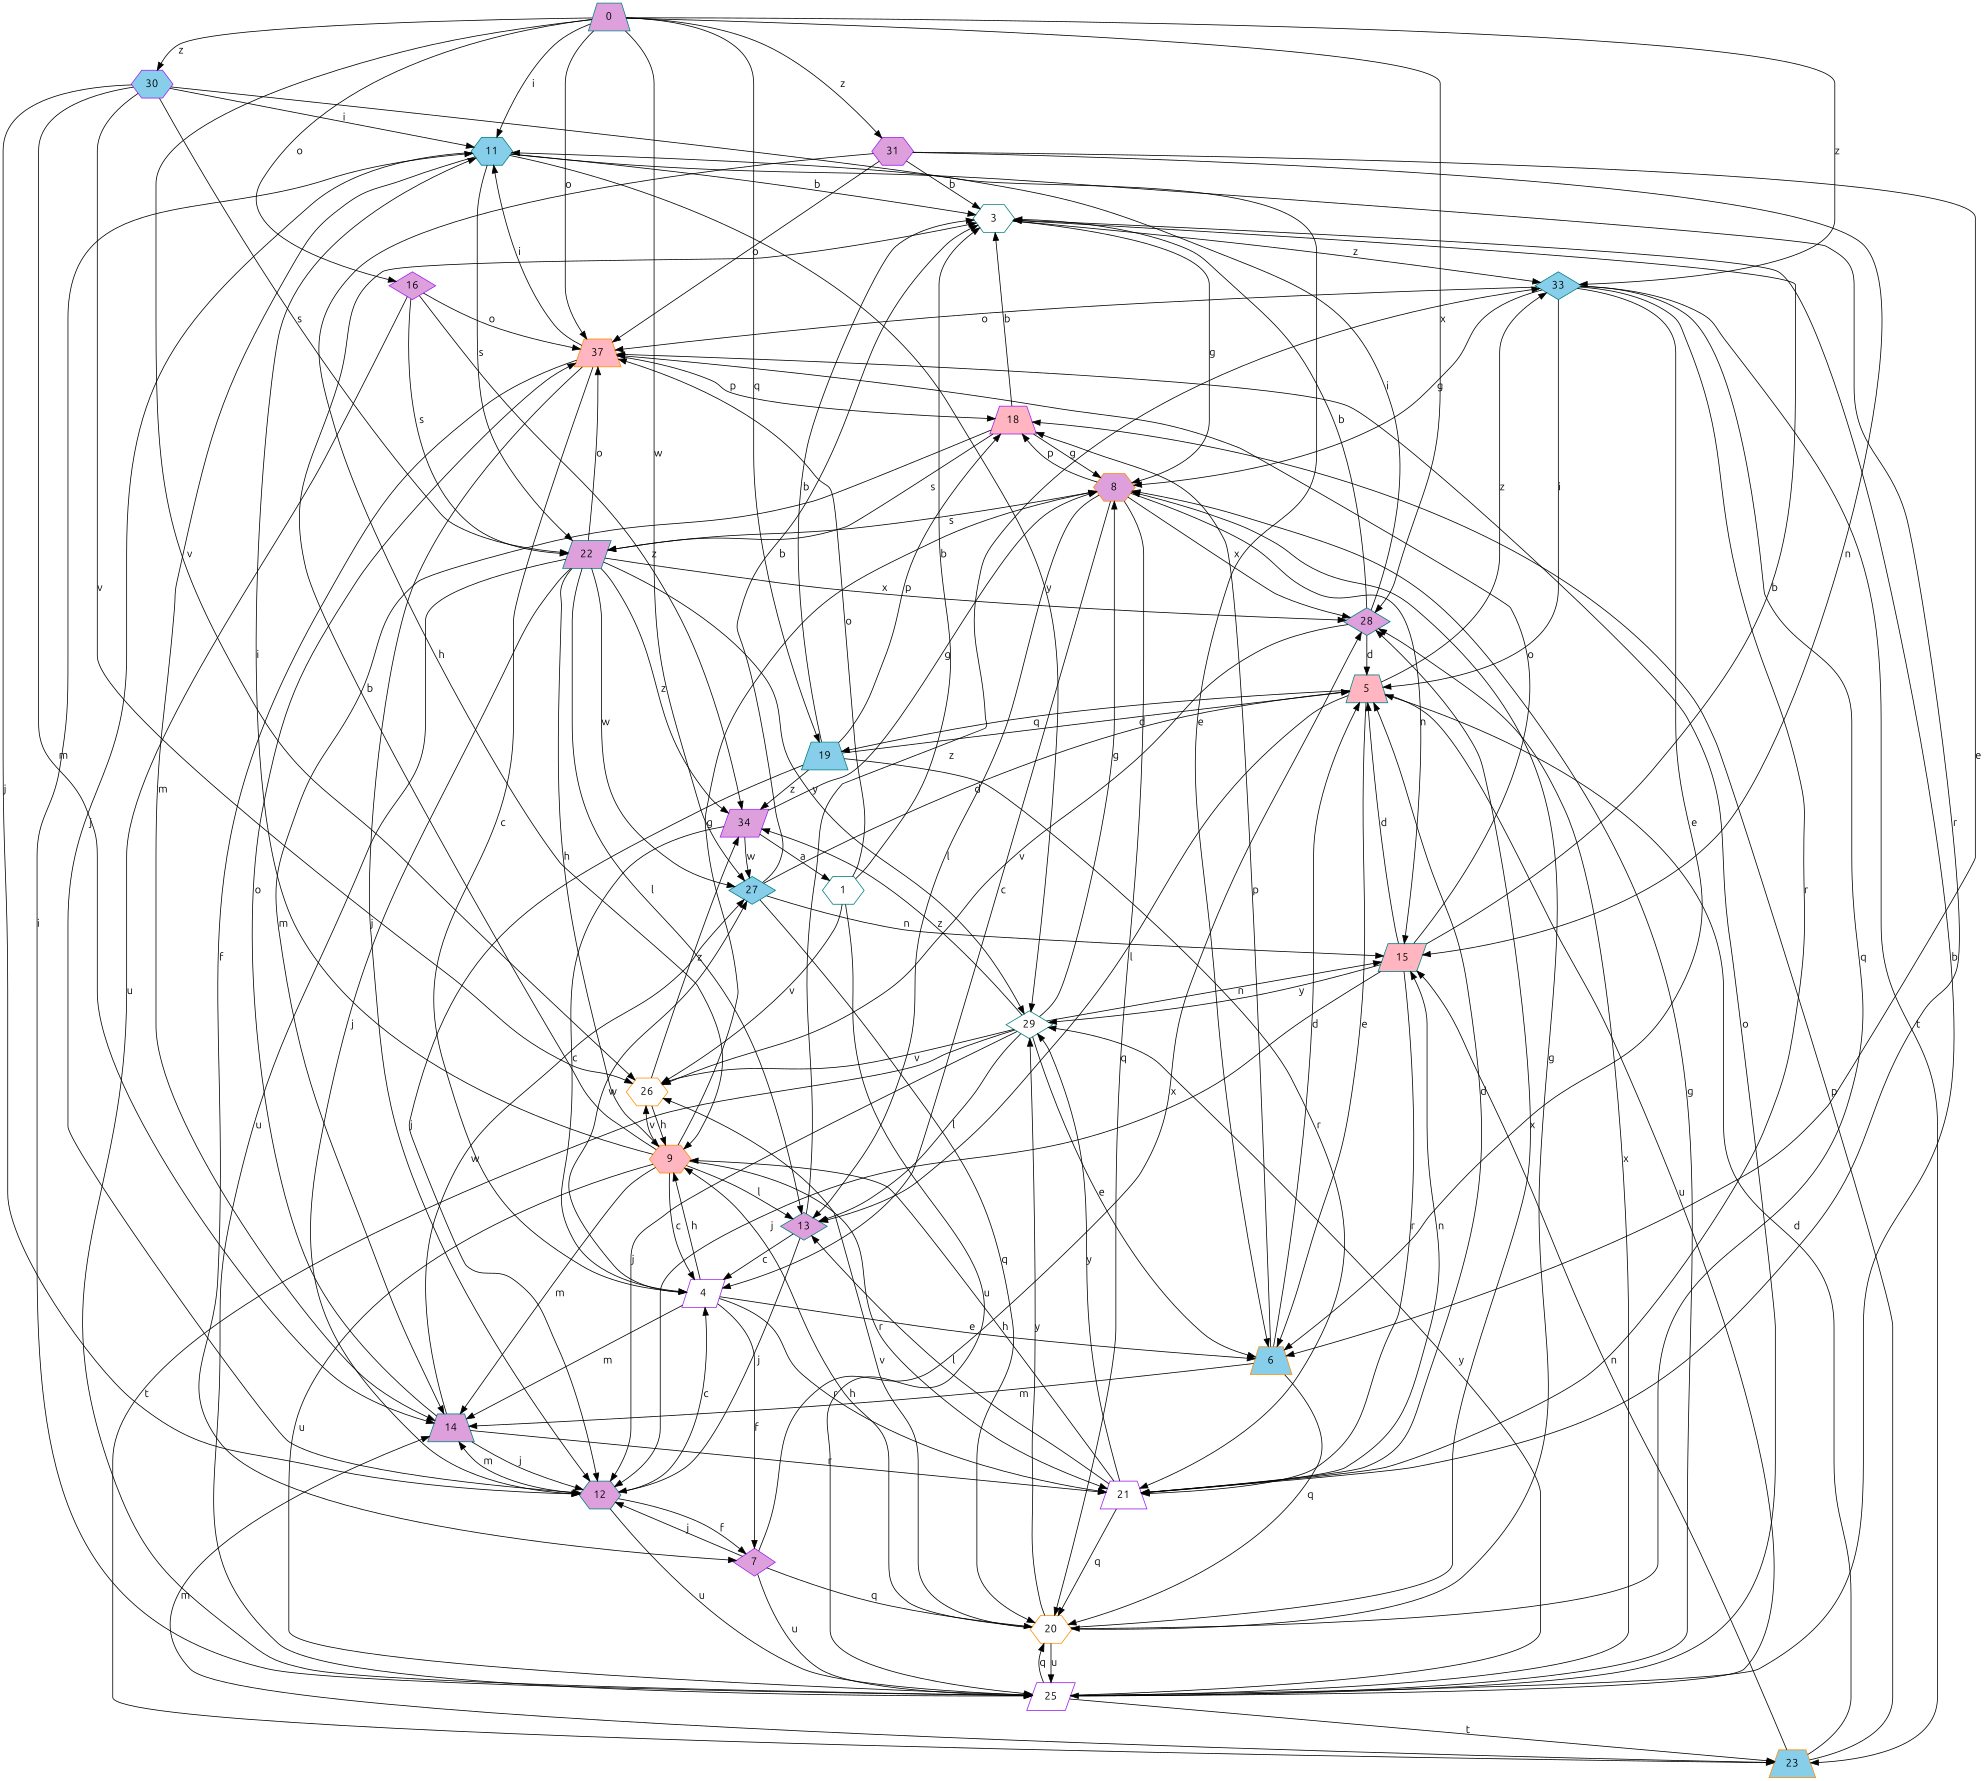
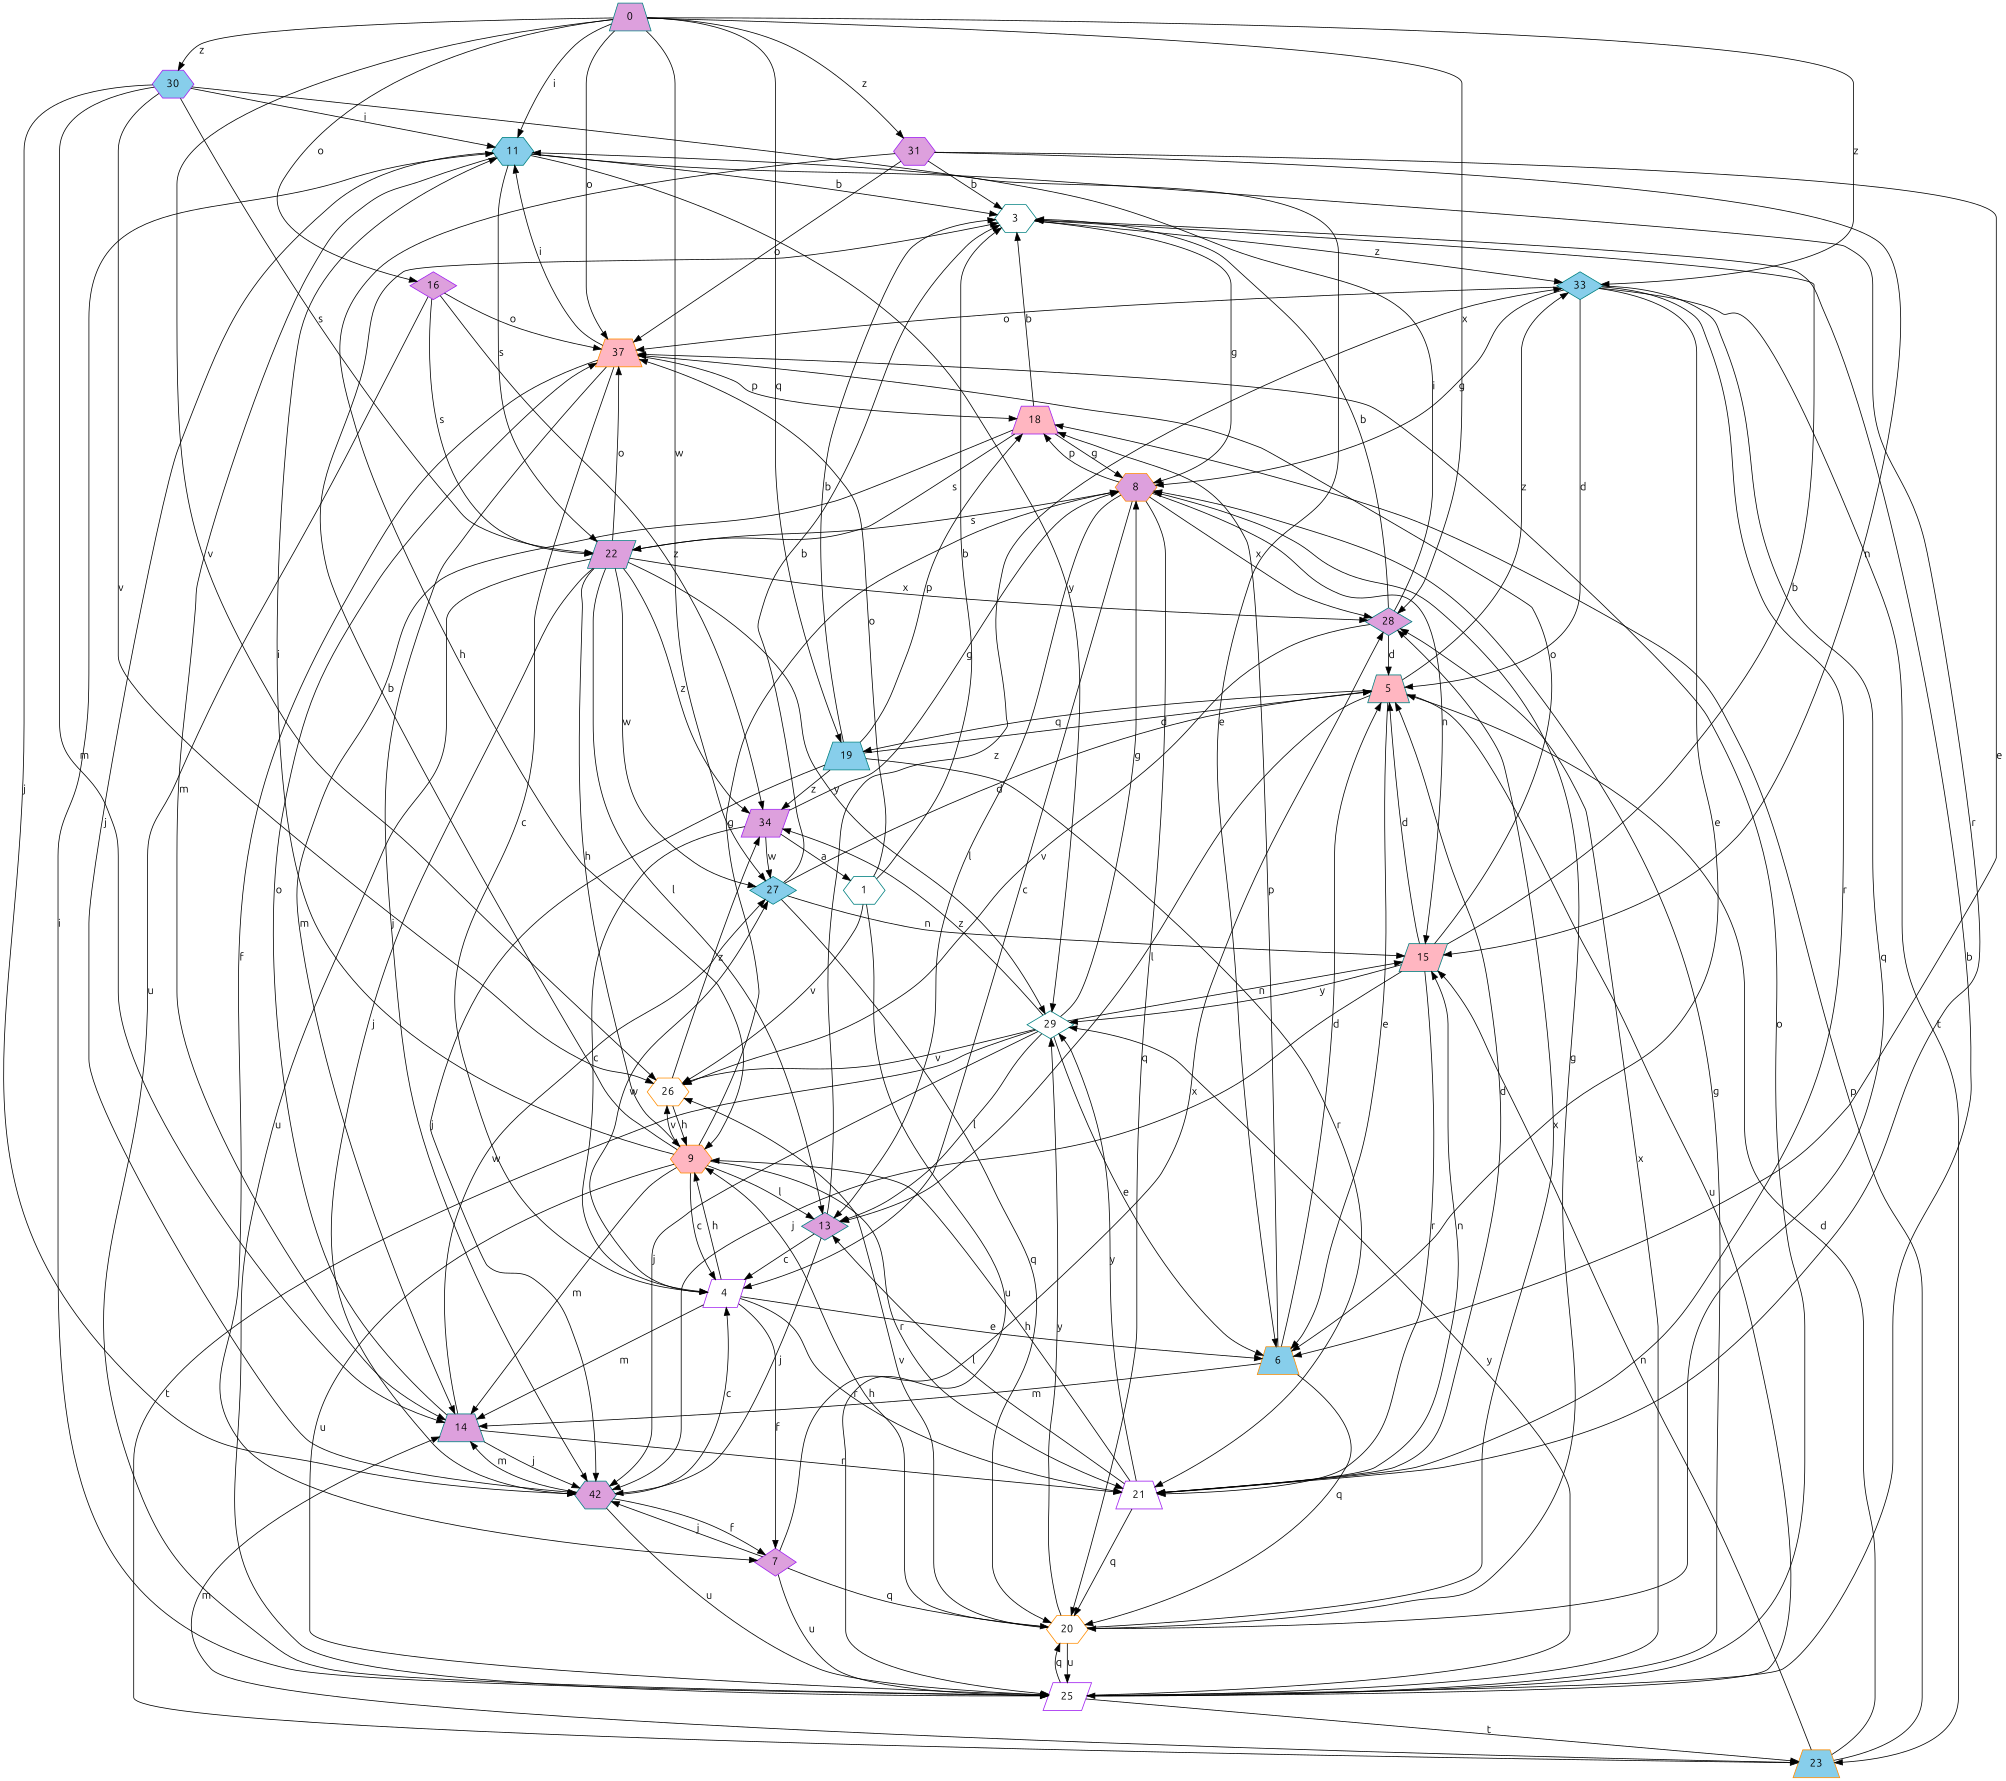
edge "33" -> "5": label "i" -> "d"
node "12": label "12" -> "42"
